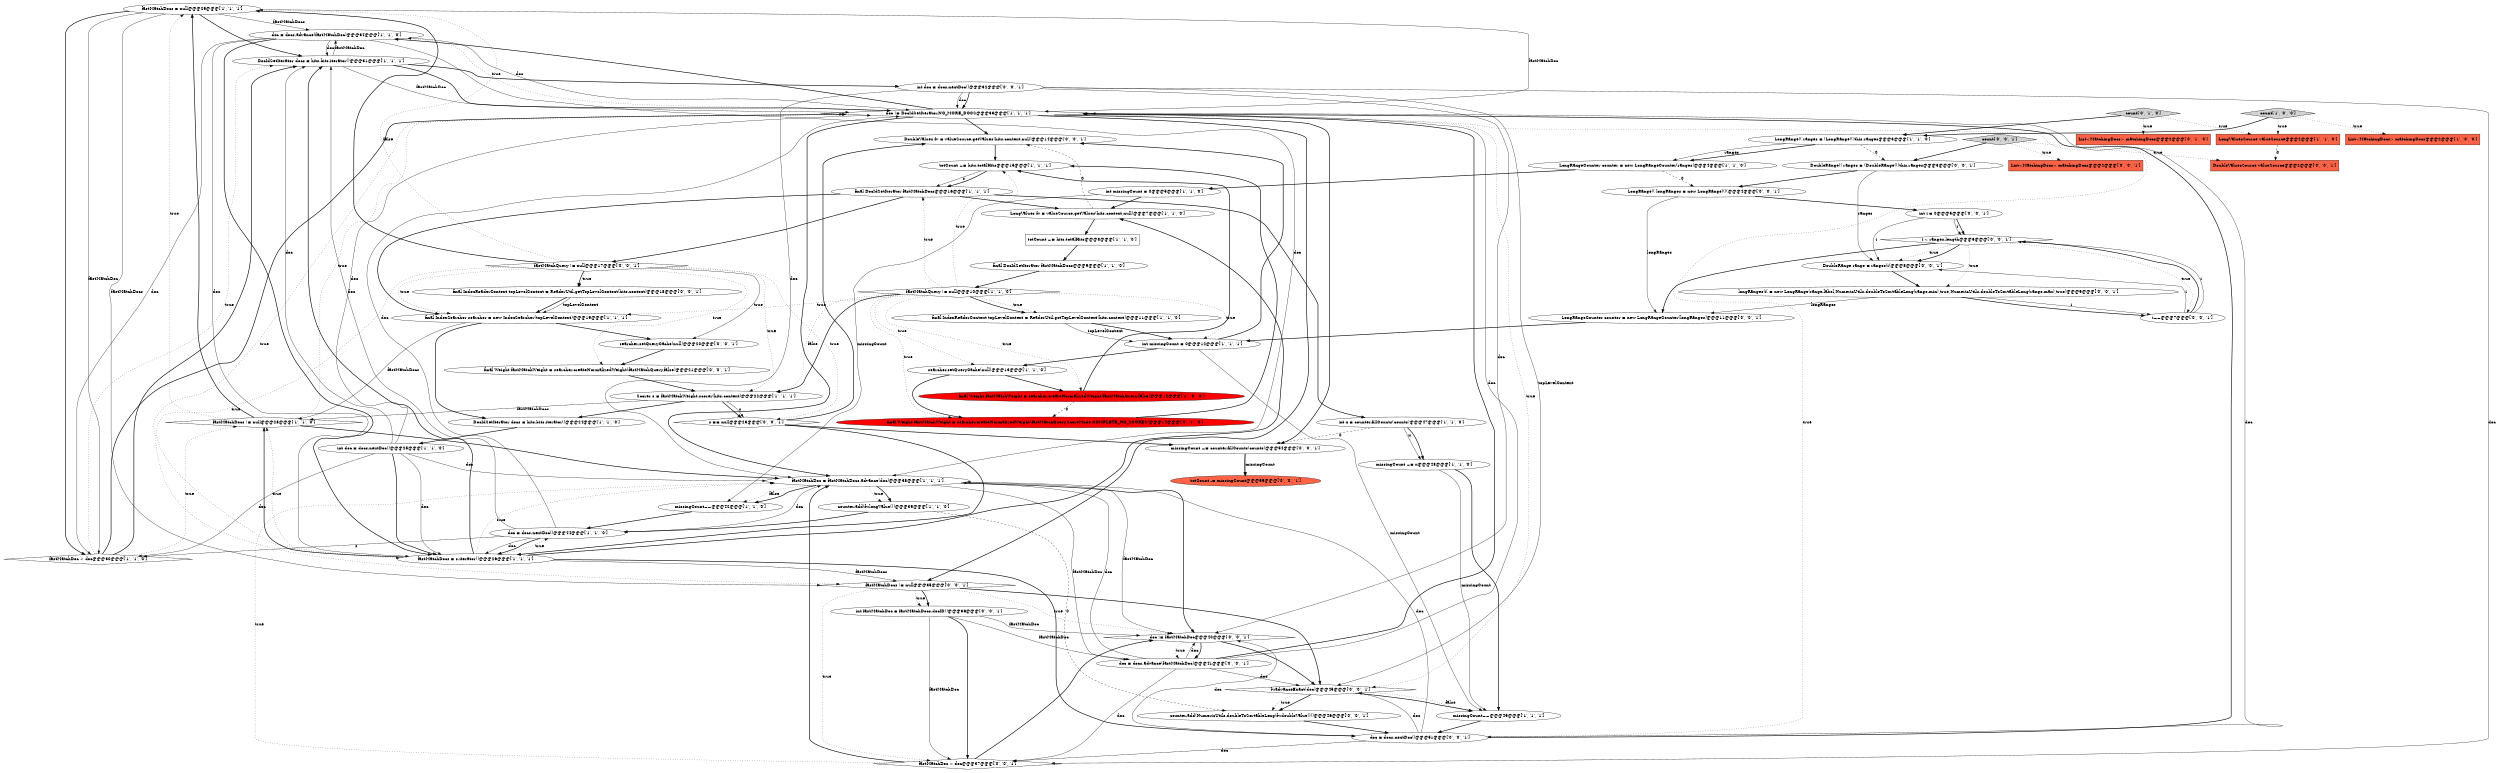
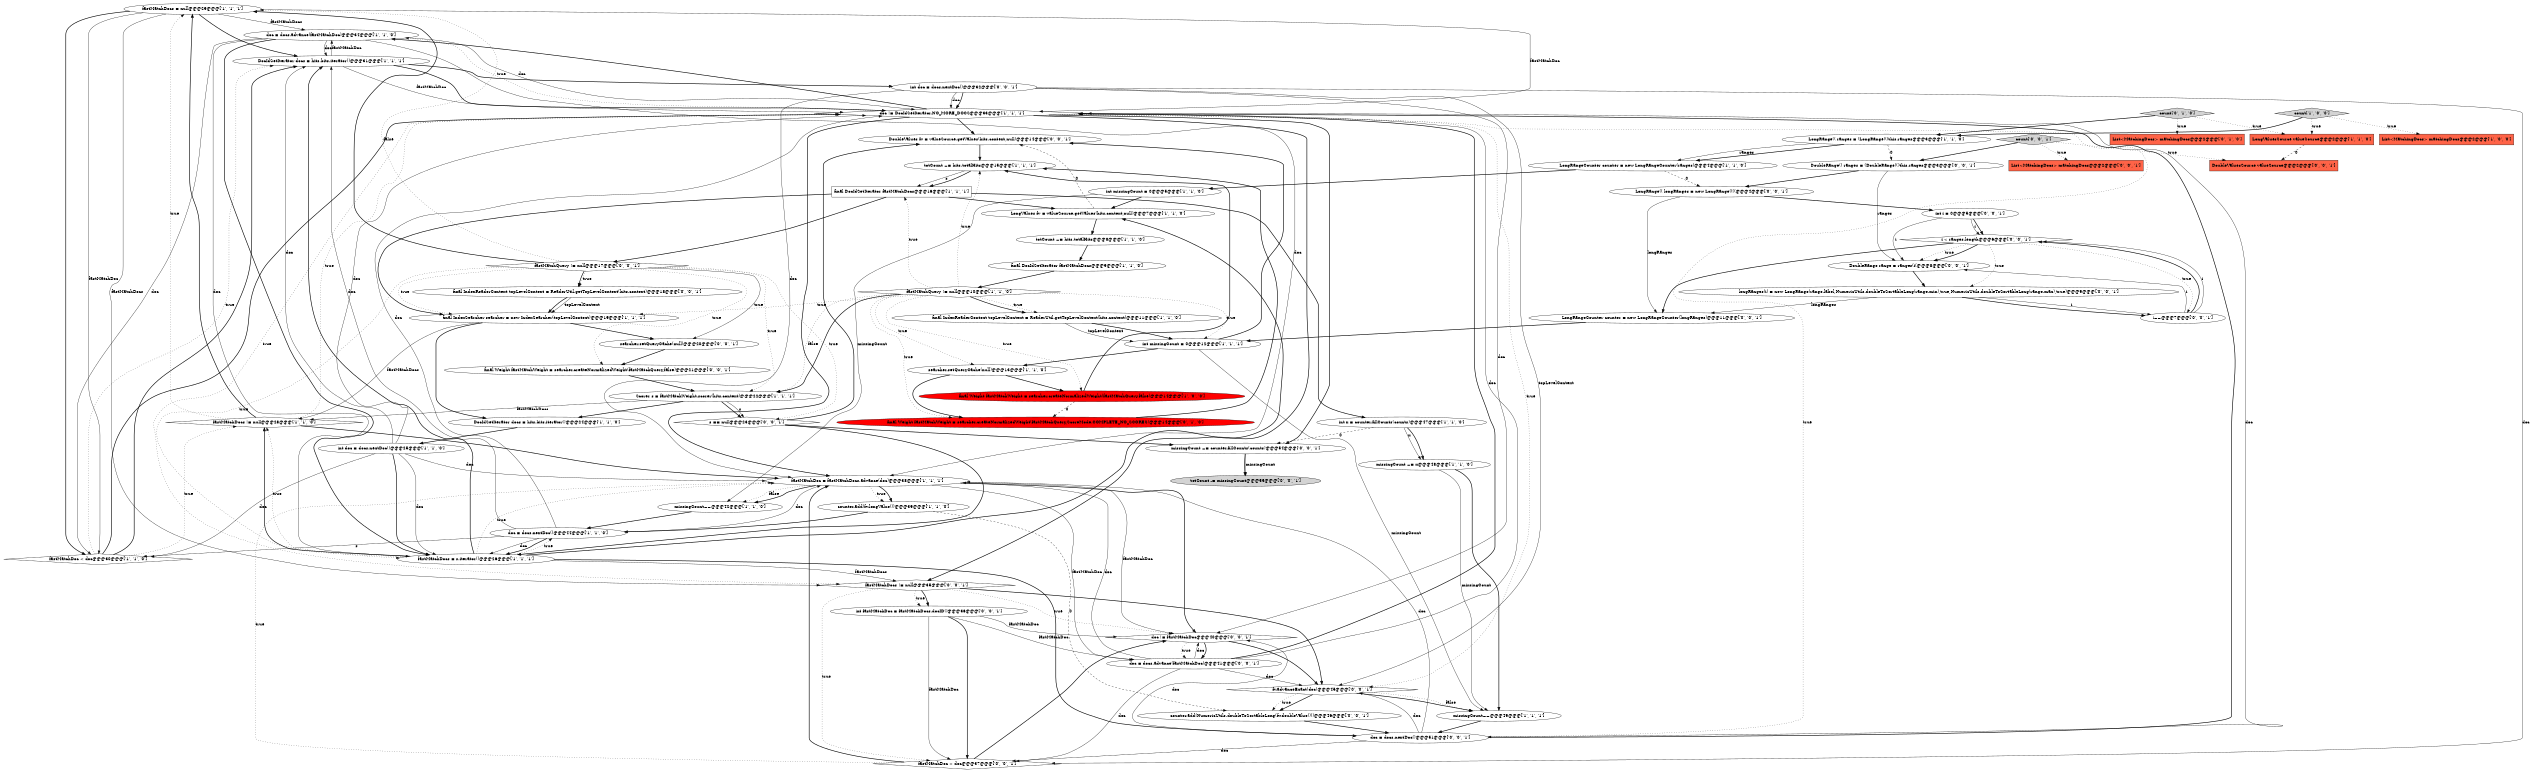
node "final DocIdSetIterator fastMatchDocs@@@16@@@['1', '1', '1']": shape ellipse -> box
node "totCount += hits.totalHits@@@8@@@['1', '1', '0']": shape box -> ellipse
node "totCount -= missingCount@@@55@@@['0', '0', '1']": fillcolor tomato -> lightgray
